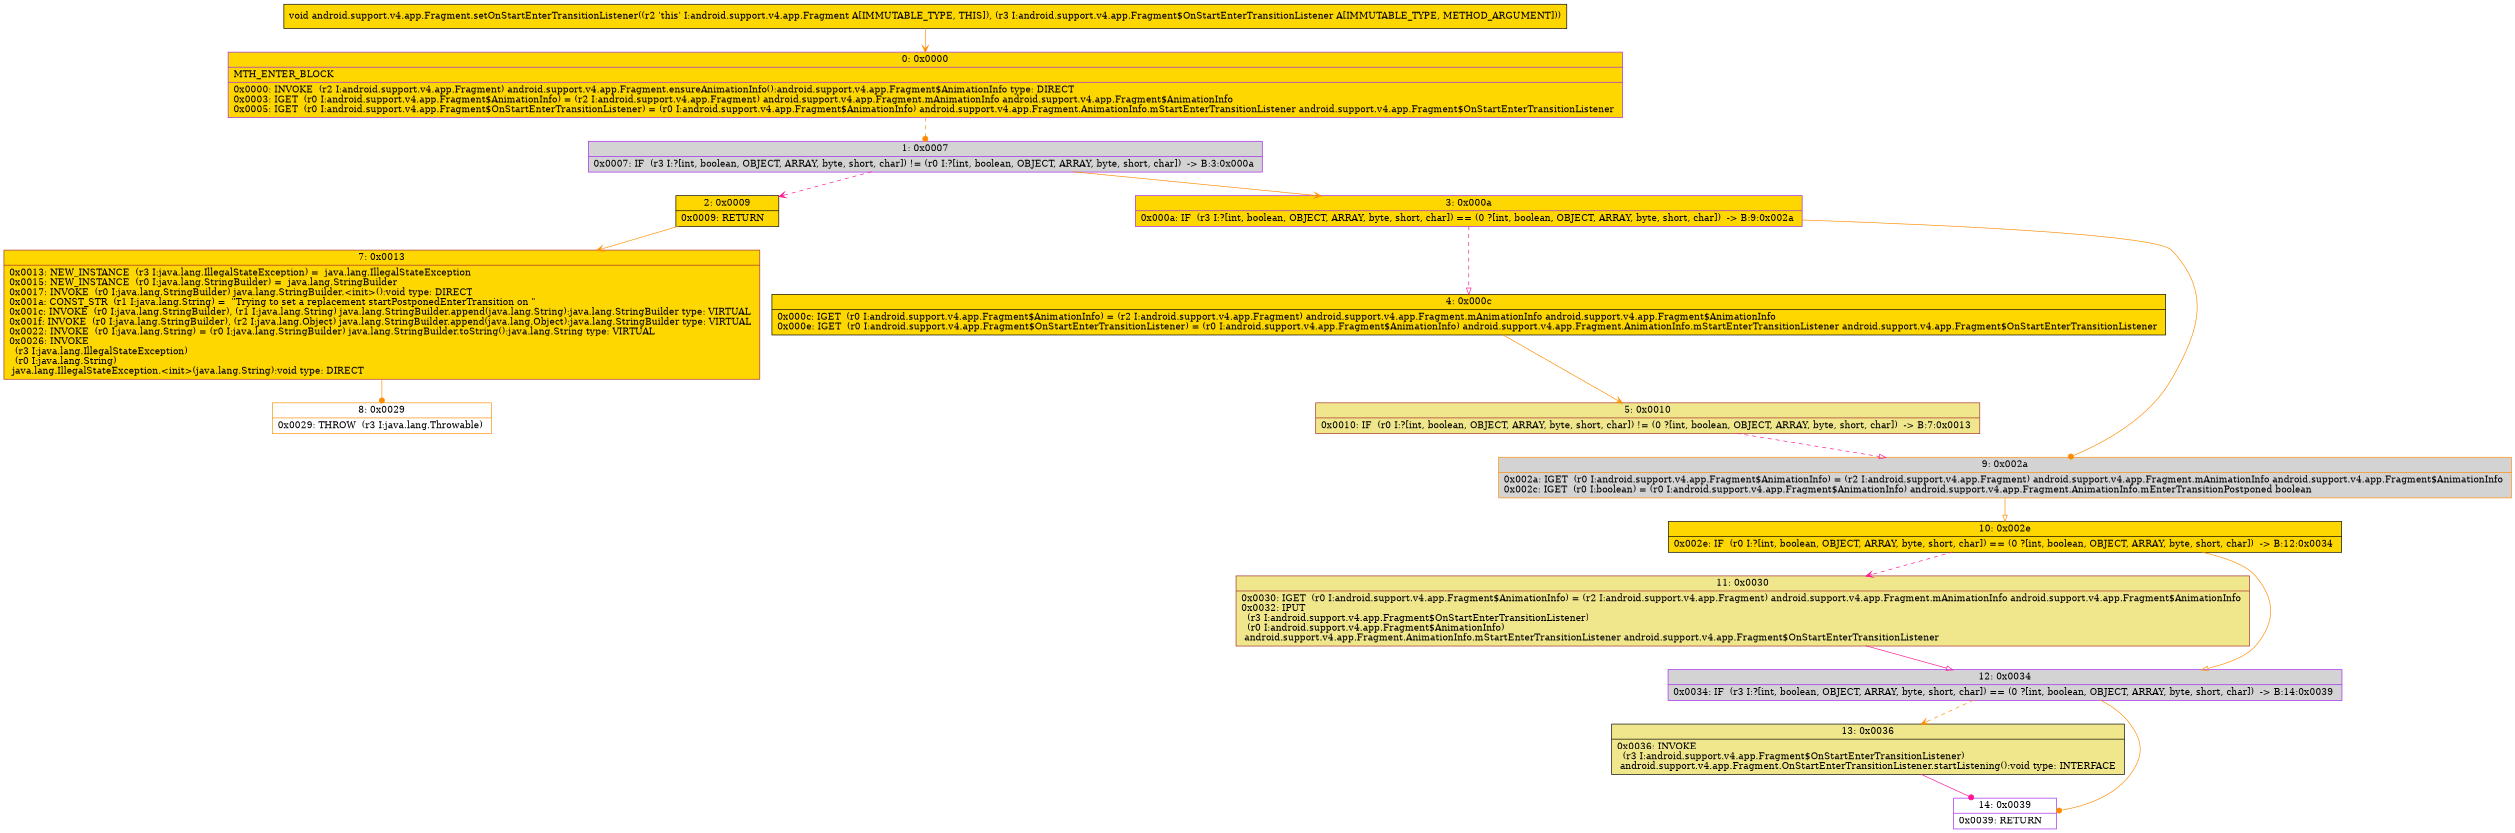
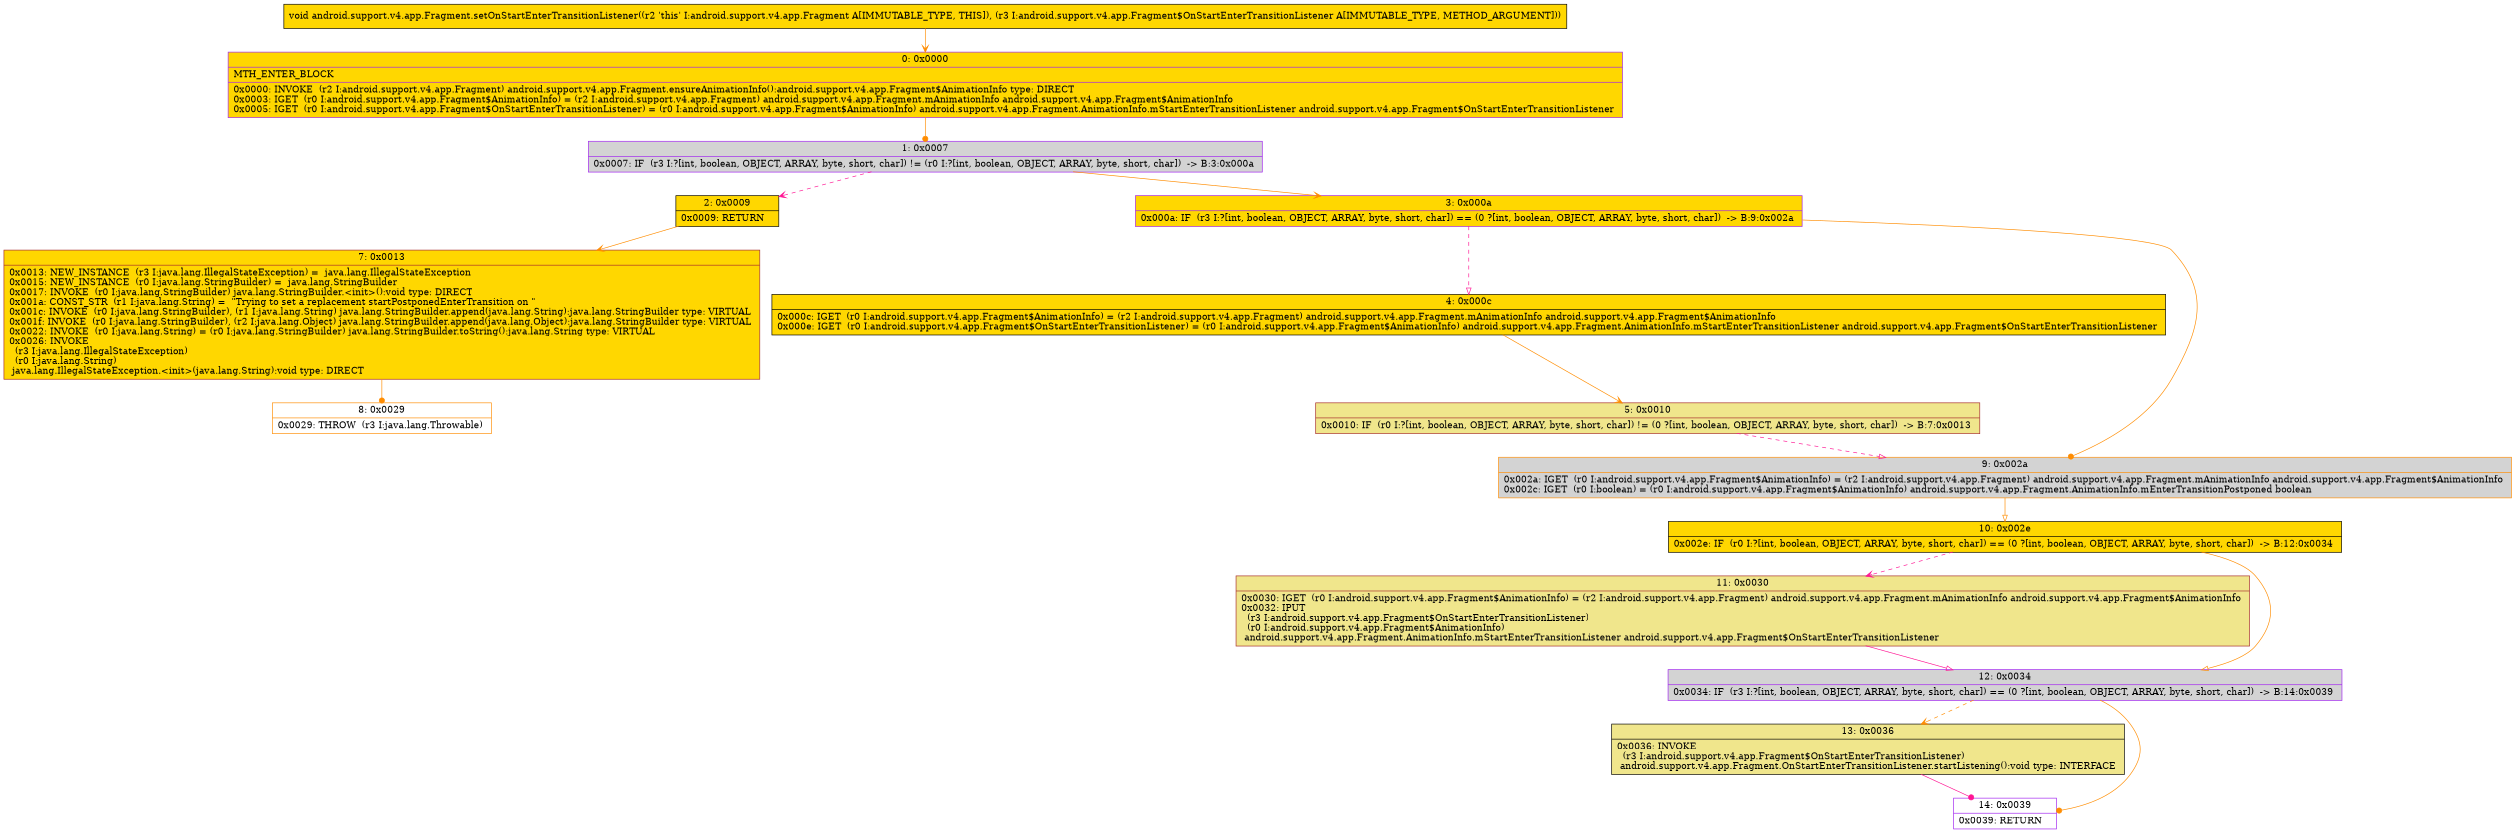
edge "0: 0x0000" -> "1: 0x0007": style dashed -> solid
